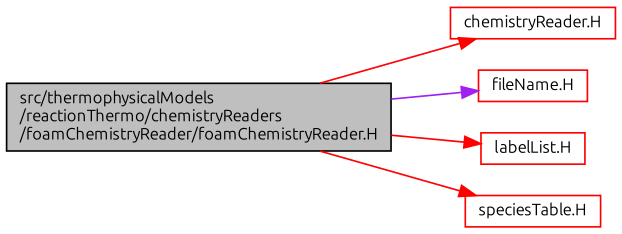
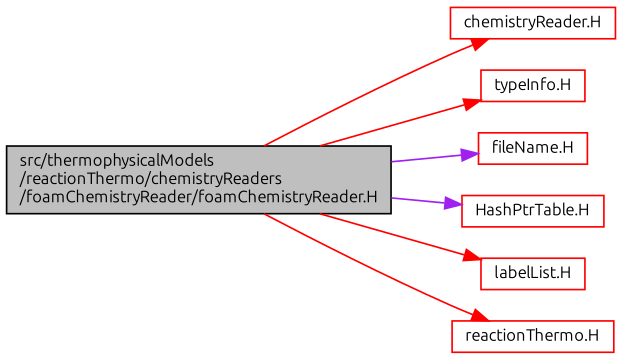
node "typeInfo.H": added
node "speciesTable.H": label "speciesTable.H" -> "reactionThermo.H"
node "HashPtrTable.H": added
